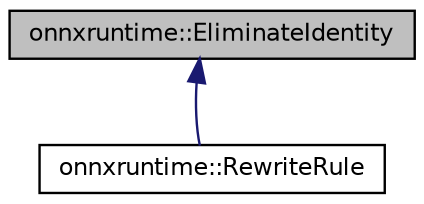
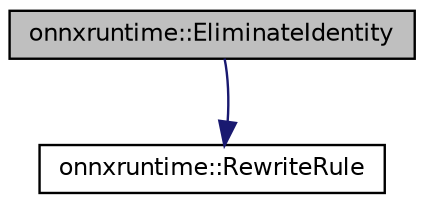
edge "onnxruntime::RewriteRule" -> "onnxruntime::EliminateIdentity": reversed
